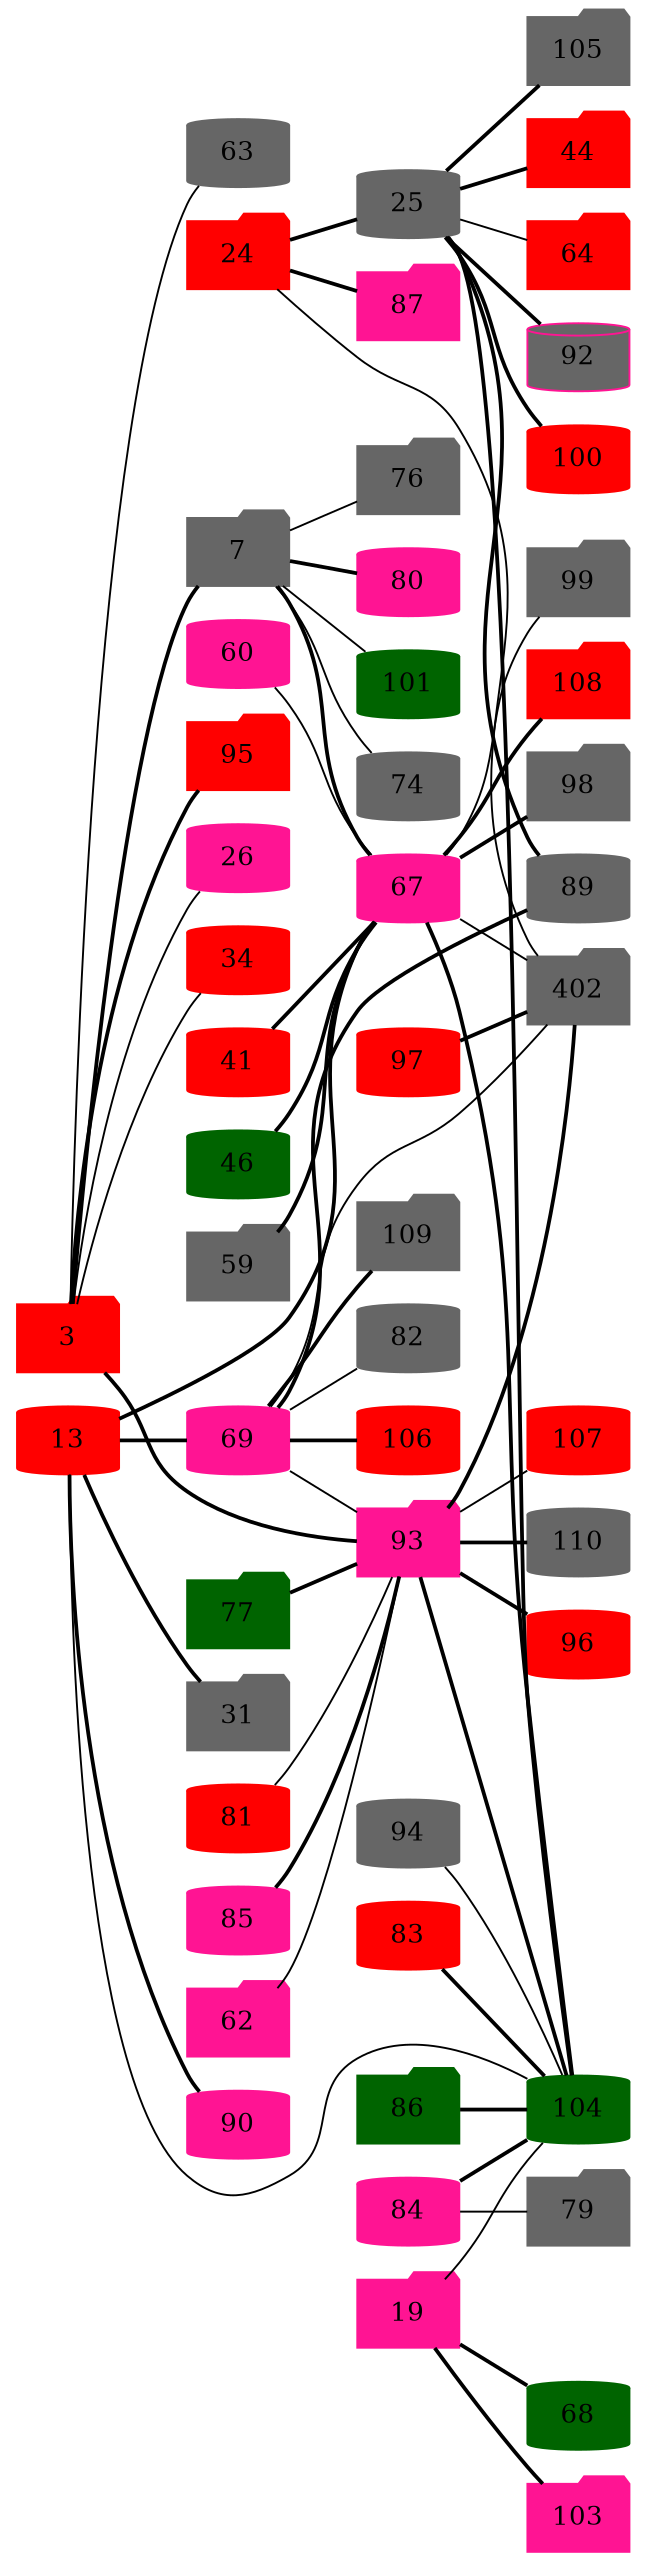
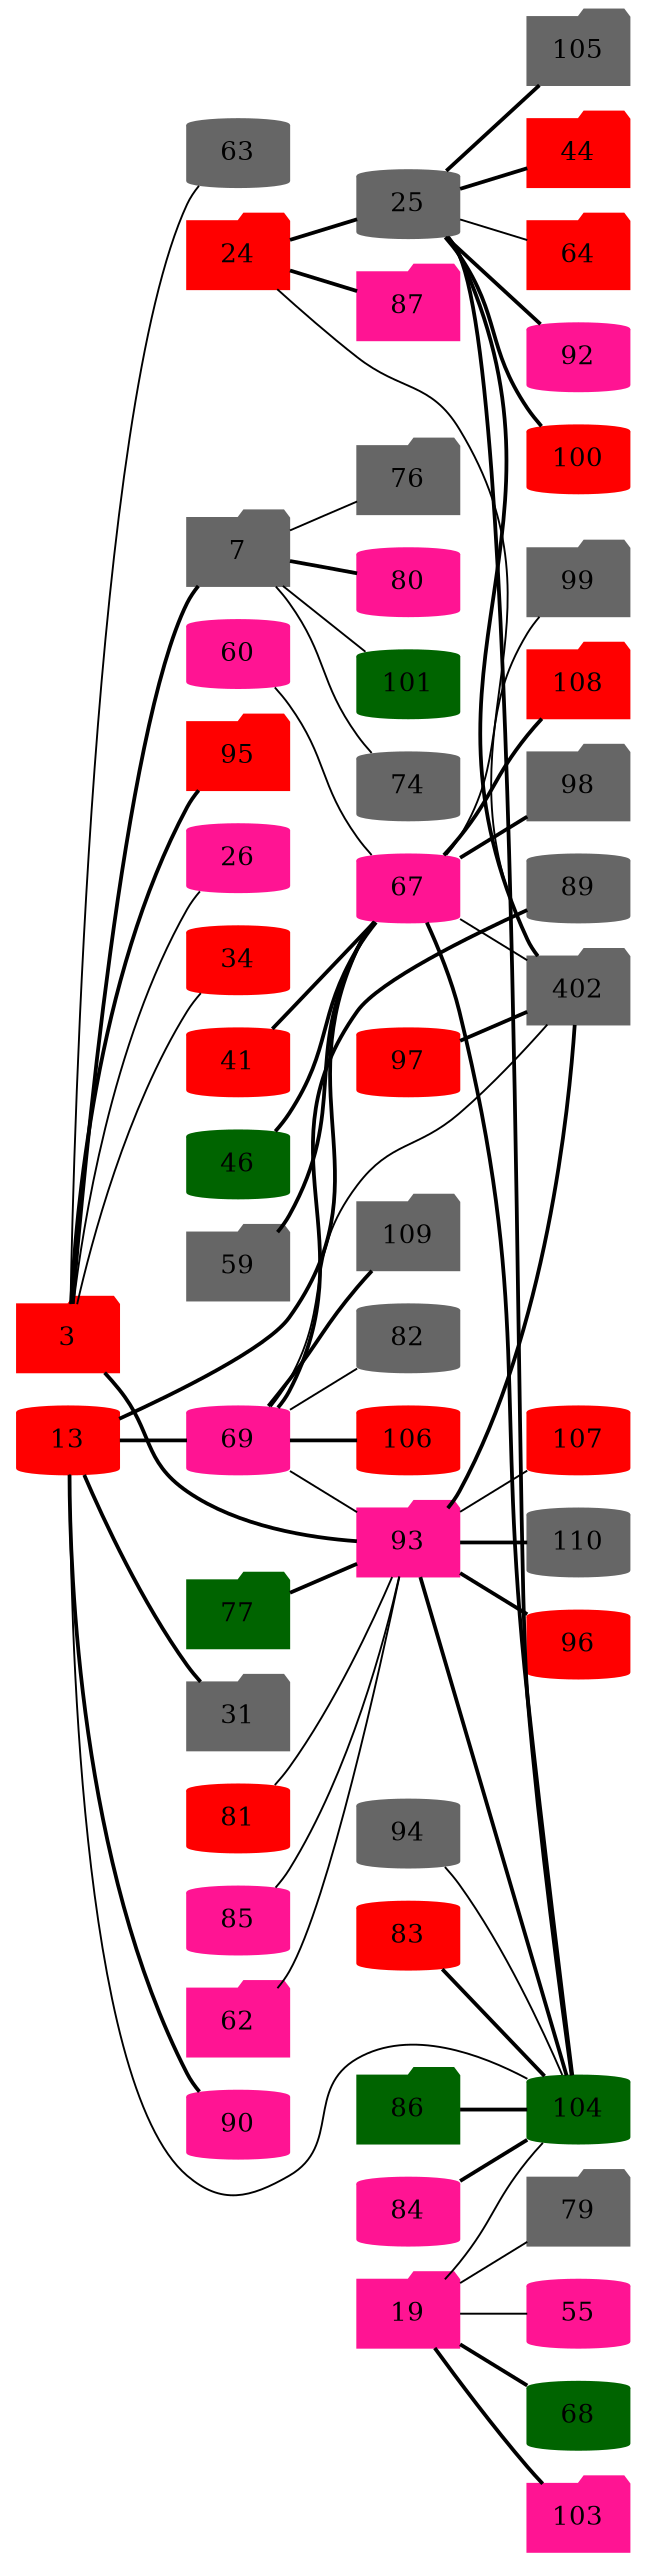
node "92": fillcolor gray40 -> deeppink
edge "25" -- "89": now "25" -- "402"
edge "7" -- "67": removed
edge "93" -- "85": style bold -> solid
edge "84" -- "79": now "19" -- "79"
node "55": added
